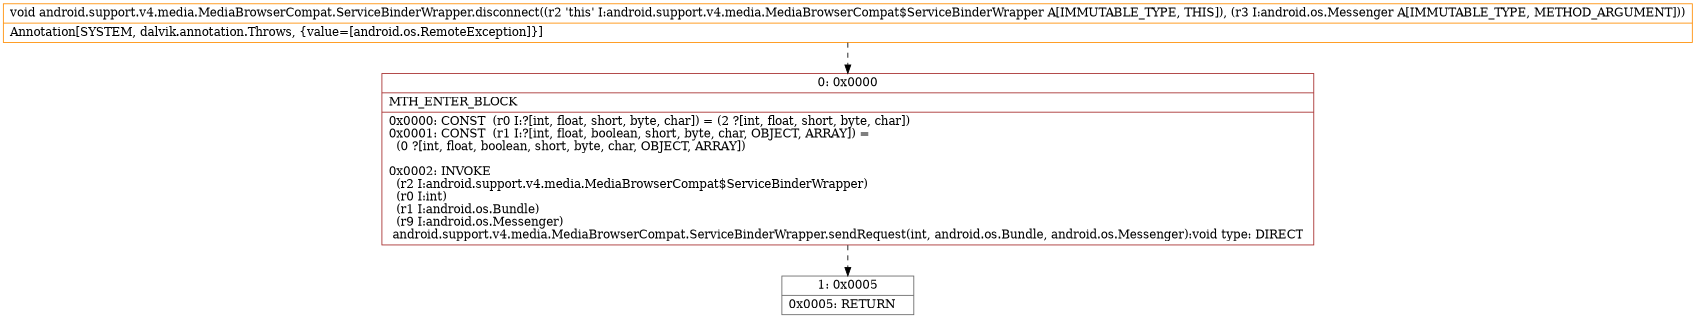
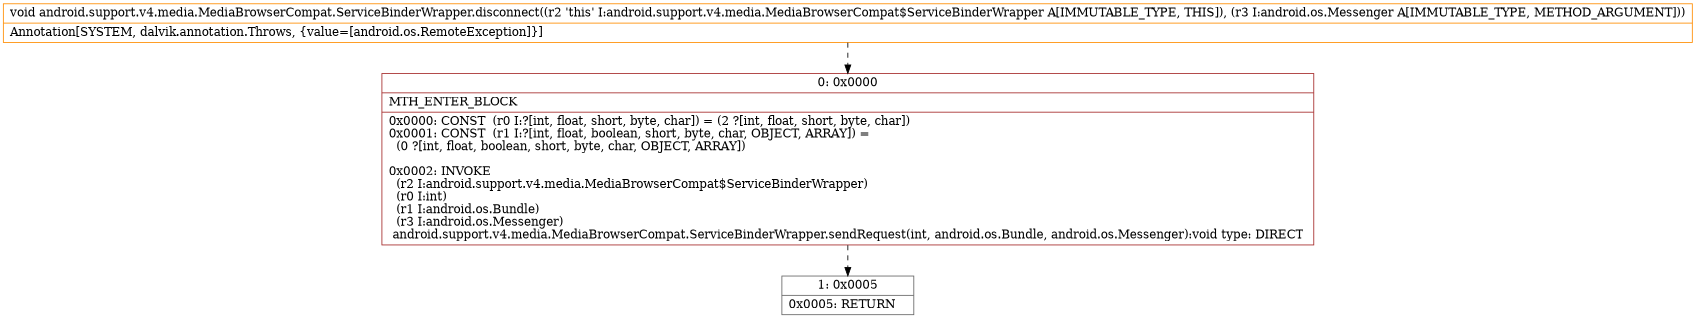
node "0: 0x0000": text "(r9 I:android.os.Messenger)" -> "(r3 I:android.os.Messenger)"
